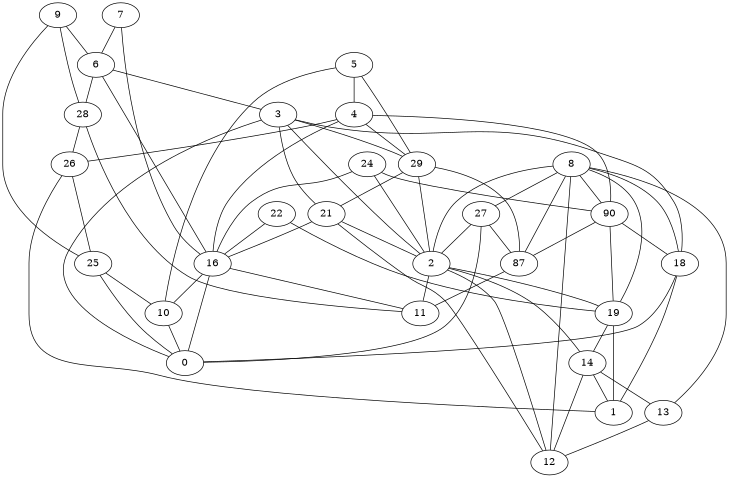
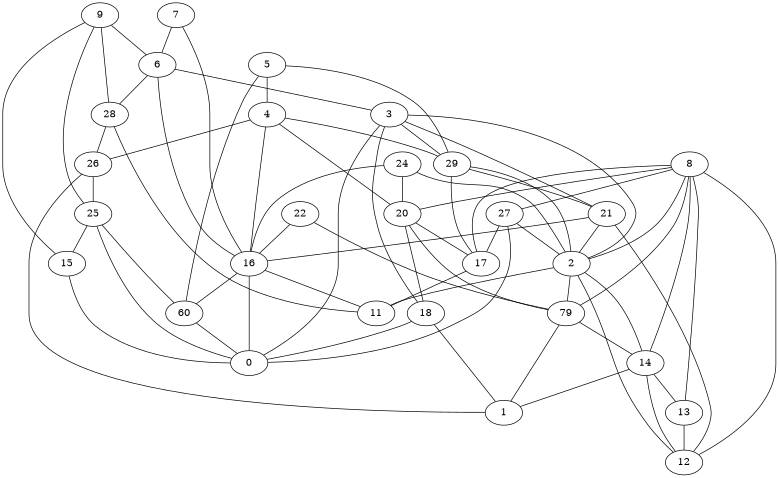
edge "8" -- "18": now "8" -- "14"
node "90": label "90" -> "20"
node "15": added
node "87": label "87" -> "17"
node "10": label "10" -> "60"
node "19": label "19" -> "79"
